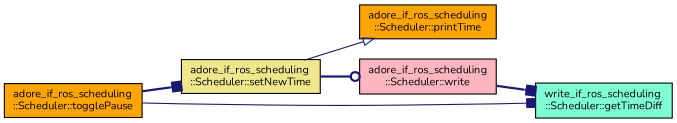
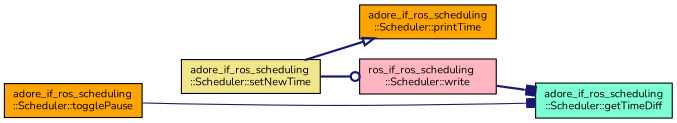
edge "adore_if_ros_scheduling ::Scheduler::setNewTime" -> "adore_if_ros_scheduling ::Scheduler::printTime": style solid -> bold
node "adore_if_ros_scheduling ::Scheduler::write": label "adore_if_ros_scheduling ::Scheduler::write" -> "ros_if_ros_scheduling ::Scheduler::write"
edge "adore_if_ros_scheduling ::Scheduler::togglePause" -> "adore_if_ros_scheduling ::Scheduler::setNewTime": removed
node "write_if_ros_scheduling ::Scheduler::getTimeDiff": label "write_if_ros_scheduling ::Scheduler::getTimeDiff" -> "adore_if_ros_scheduling ::Scheduler::getTimeDiff"
